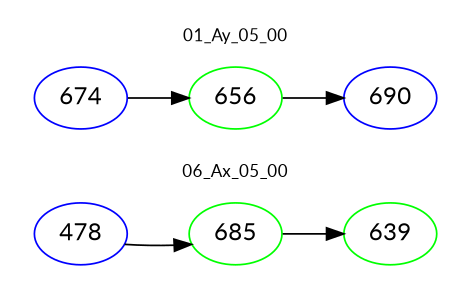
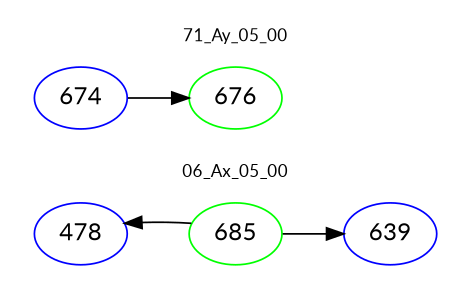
cluster "01_Ay_05_00": label "01_Ay_05_00" -> "71_Ay_05_00"
node "656": label "656" -> "676"
node "690": removed
node "639": color green -> blue
edge "478" -> "685": reversed
